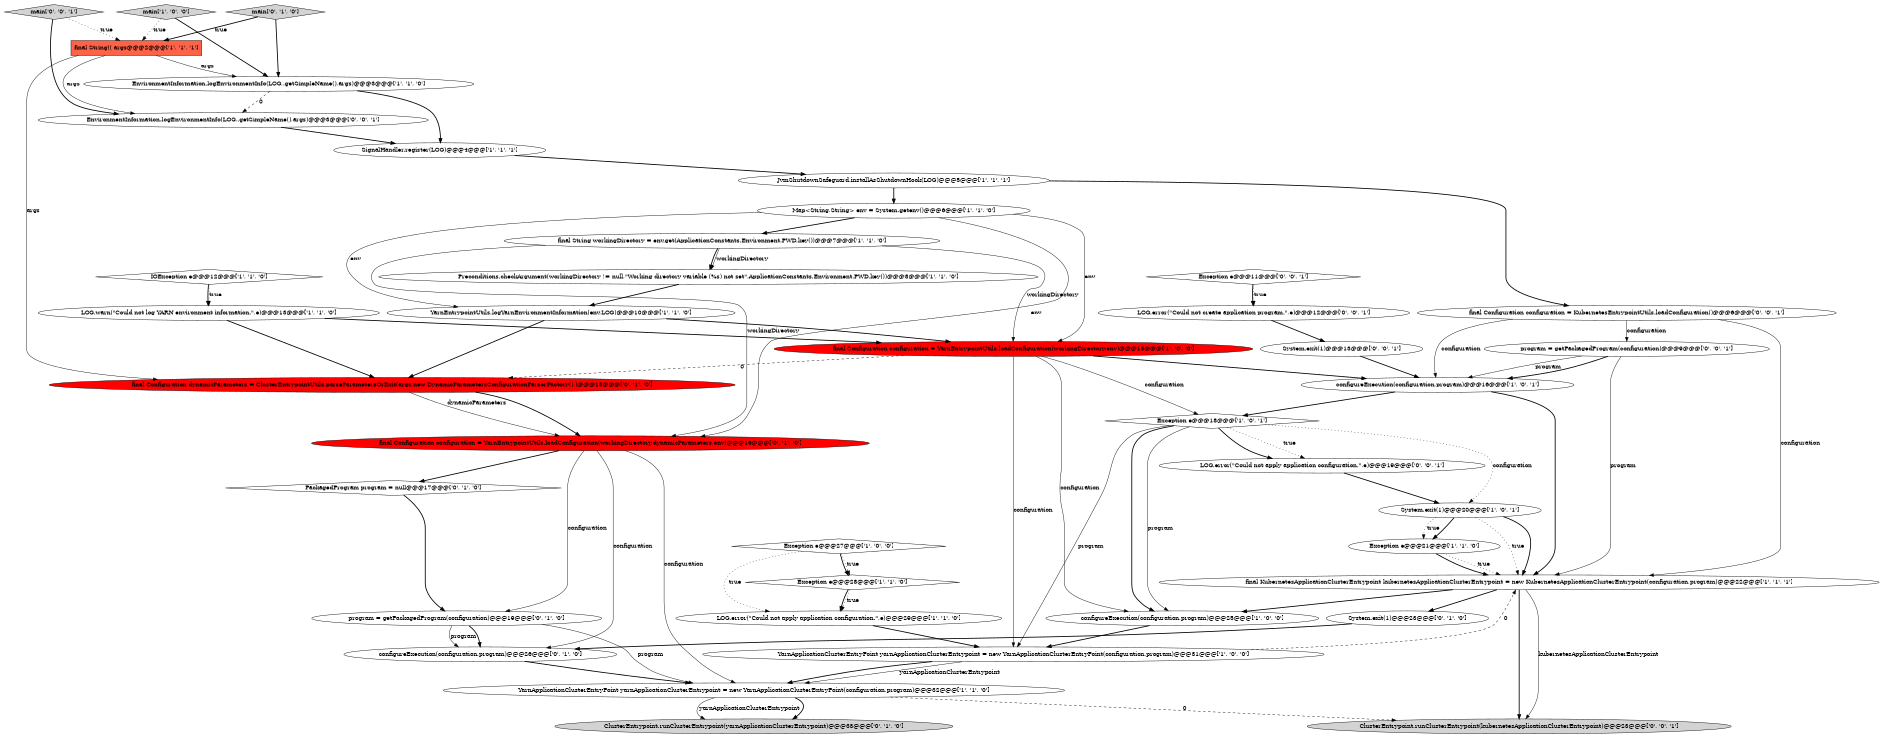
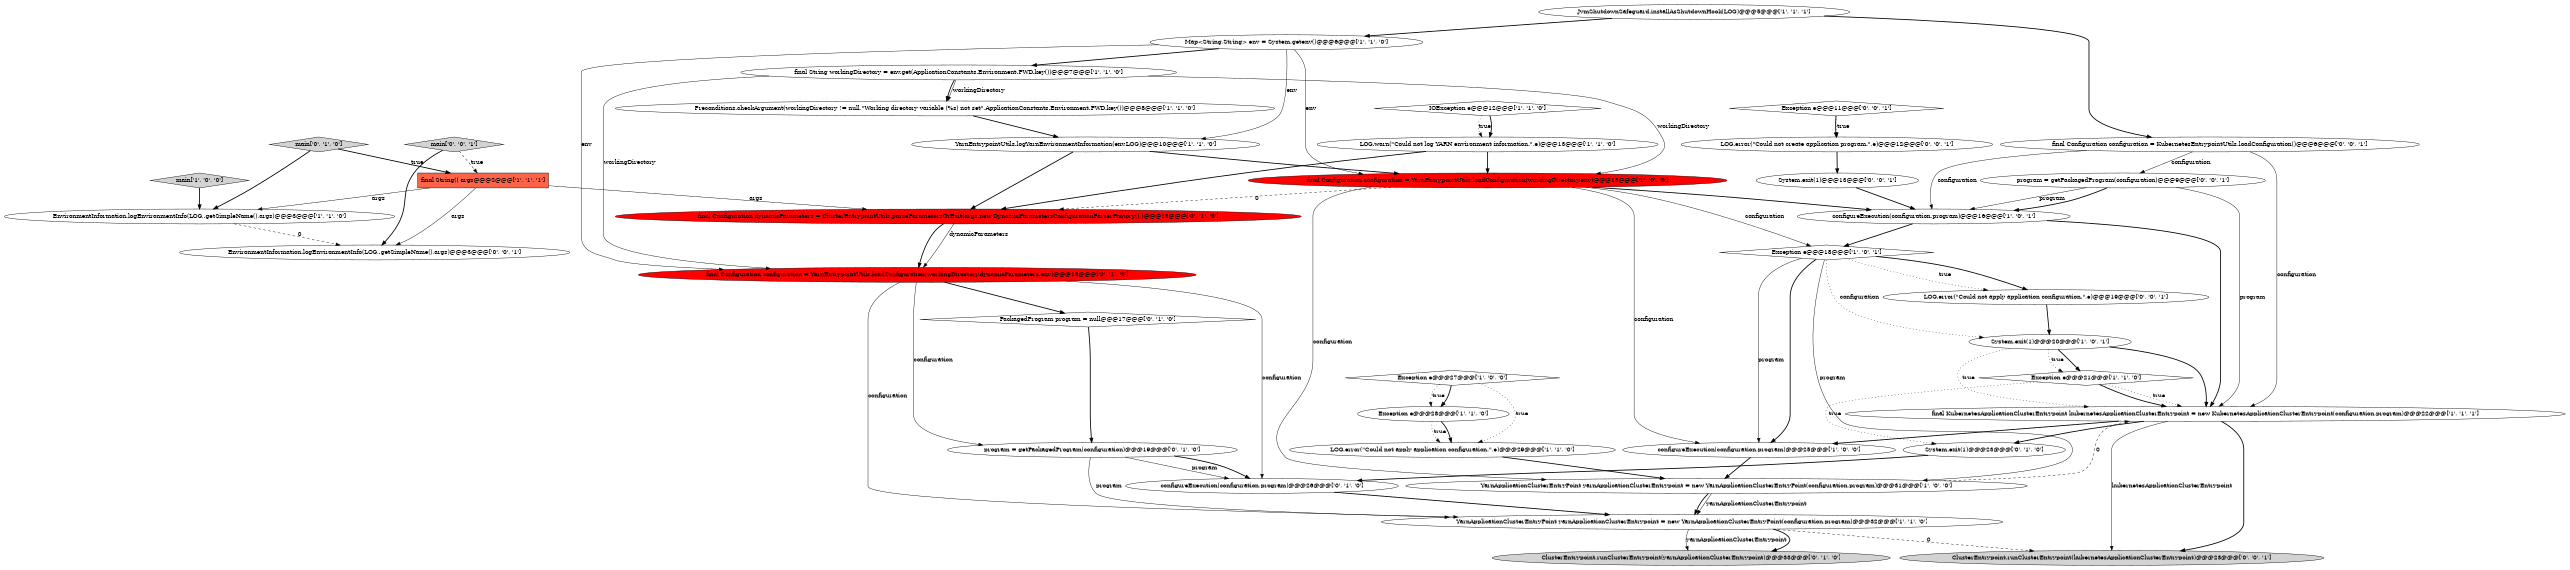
edge "main['0', '0', '1']" -> "final String(( args@@@2@@@['1', '1', '1']": style dotted -> dashed
edge "main['1', '0', '0']" -> "final String(( args@@@2@@@['1', '1', '1']": removed, label "true"
node "SignalHandler.register(LOG)@@@4@@@['1', '1', '1']": removed
edge "Exception e@@@21@@@['1', '1', '0']" -> "System.exit(1)@@@23@@@['0', '1', '0']": added, label "true"
node "Exception e@@@21@@@['1', '1', '0']": shape ellipse -> diamond
node "Exception e@@@28@@@['1', '1', '0']": shape diamond -> ellipse
